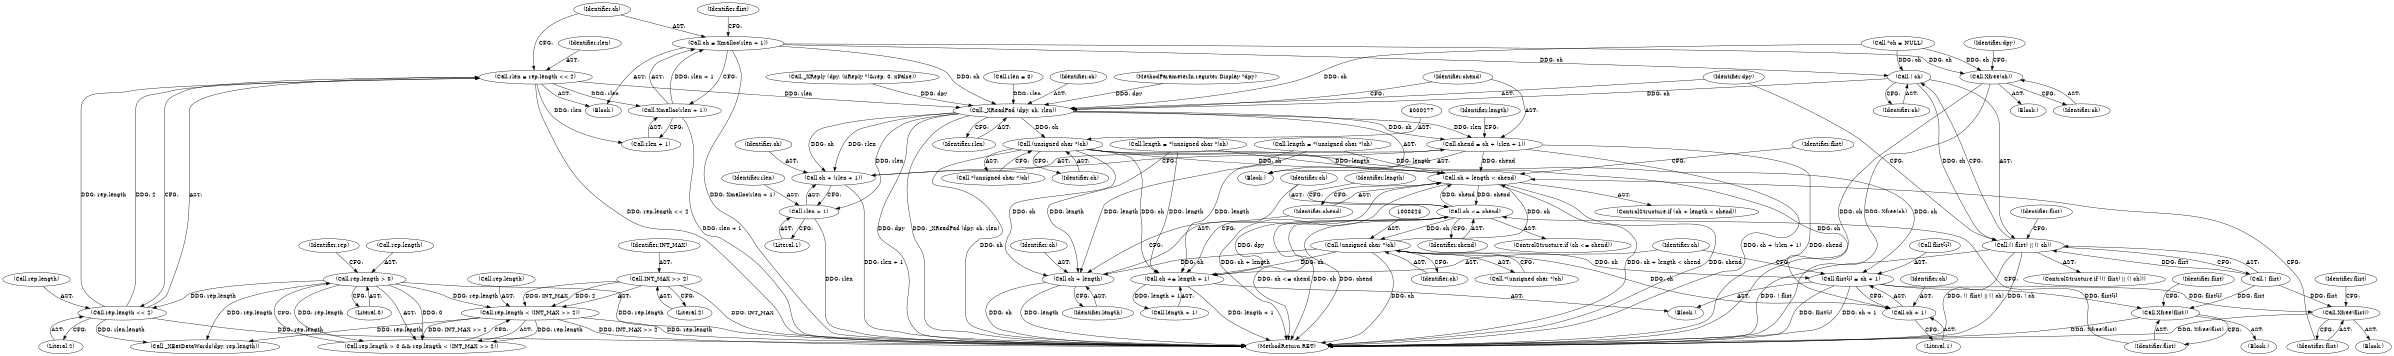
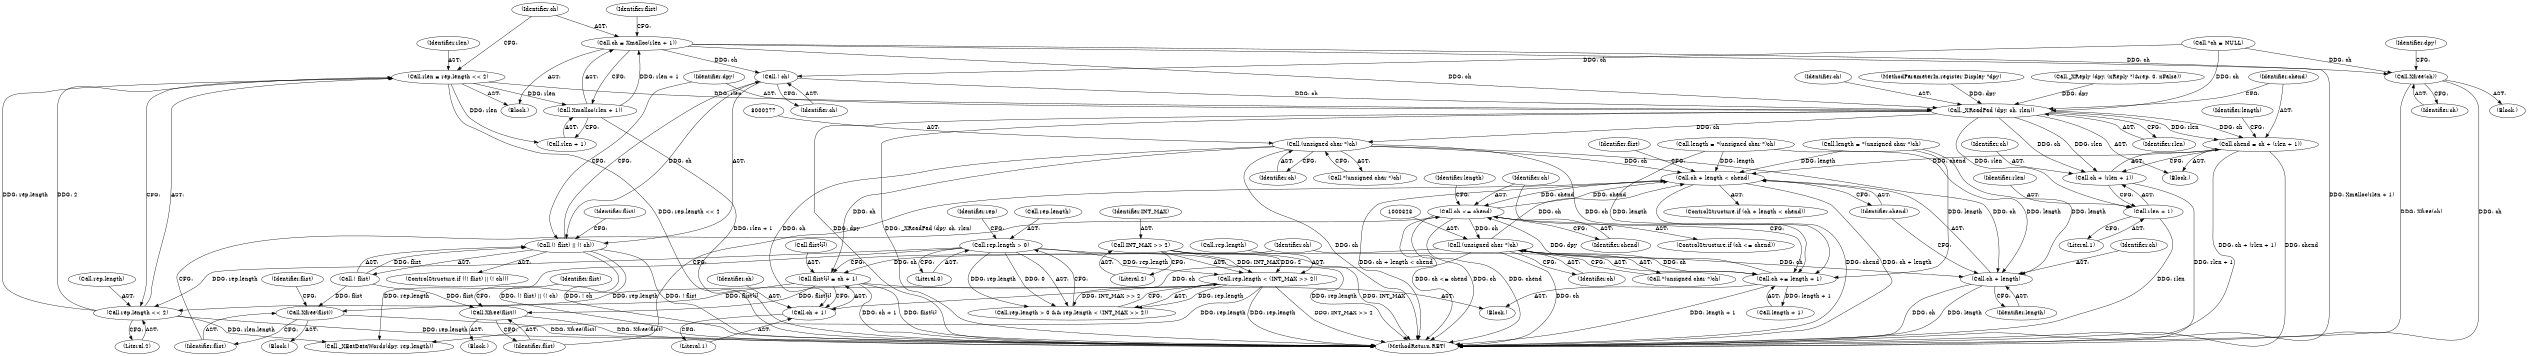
node "(Call,rlen = 0)": removed
edge "(Call,(! flist) || (! ch))" -> "(Call,! flist)": label "CFG: " -> "AST: "
edge "(Call,rep.length < (INT_MAX >> 2))" -> "(Call,rep.length << 2)": added, label "DDG: rep.length"
